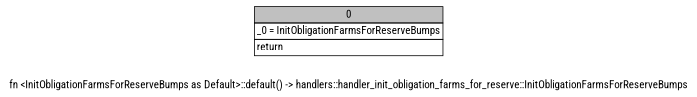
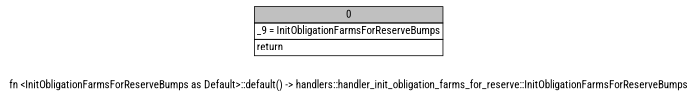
node "0": text "_0 = InitObligationFarmsForReserveBumps" -> "_9 = InitObligationFarmsForReserveBumps"
